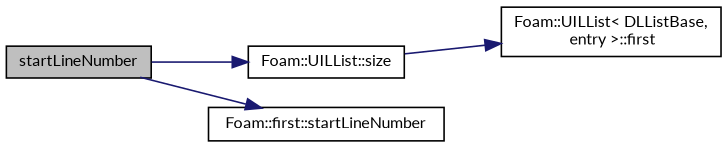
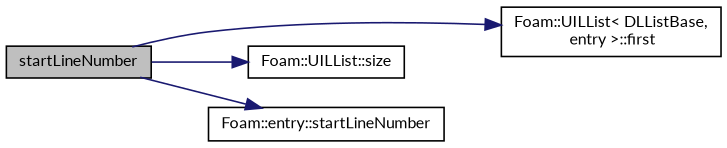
edge "Foam::UILList::size" -> "Foam::UILList< DLListBase, entry >::first": now "startLineNumber" -> "Foam::UILList< DLListBase, entry >::first"
node "Foam::first::startLineNumber": label "Foam::first::startLineNumber" -> "Foam::entry::startLineNumber"
